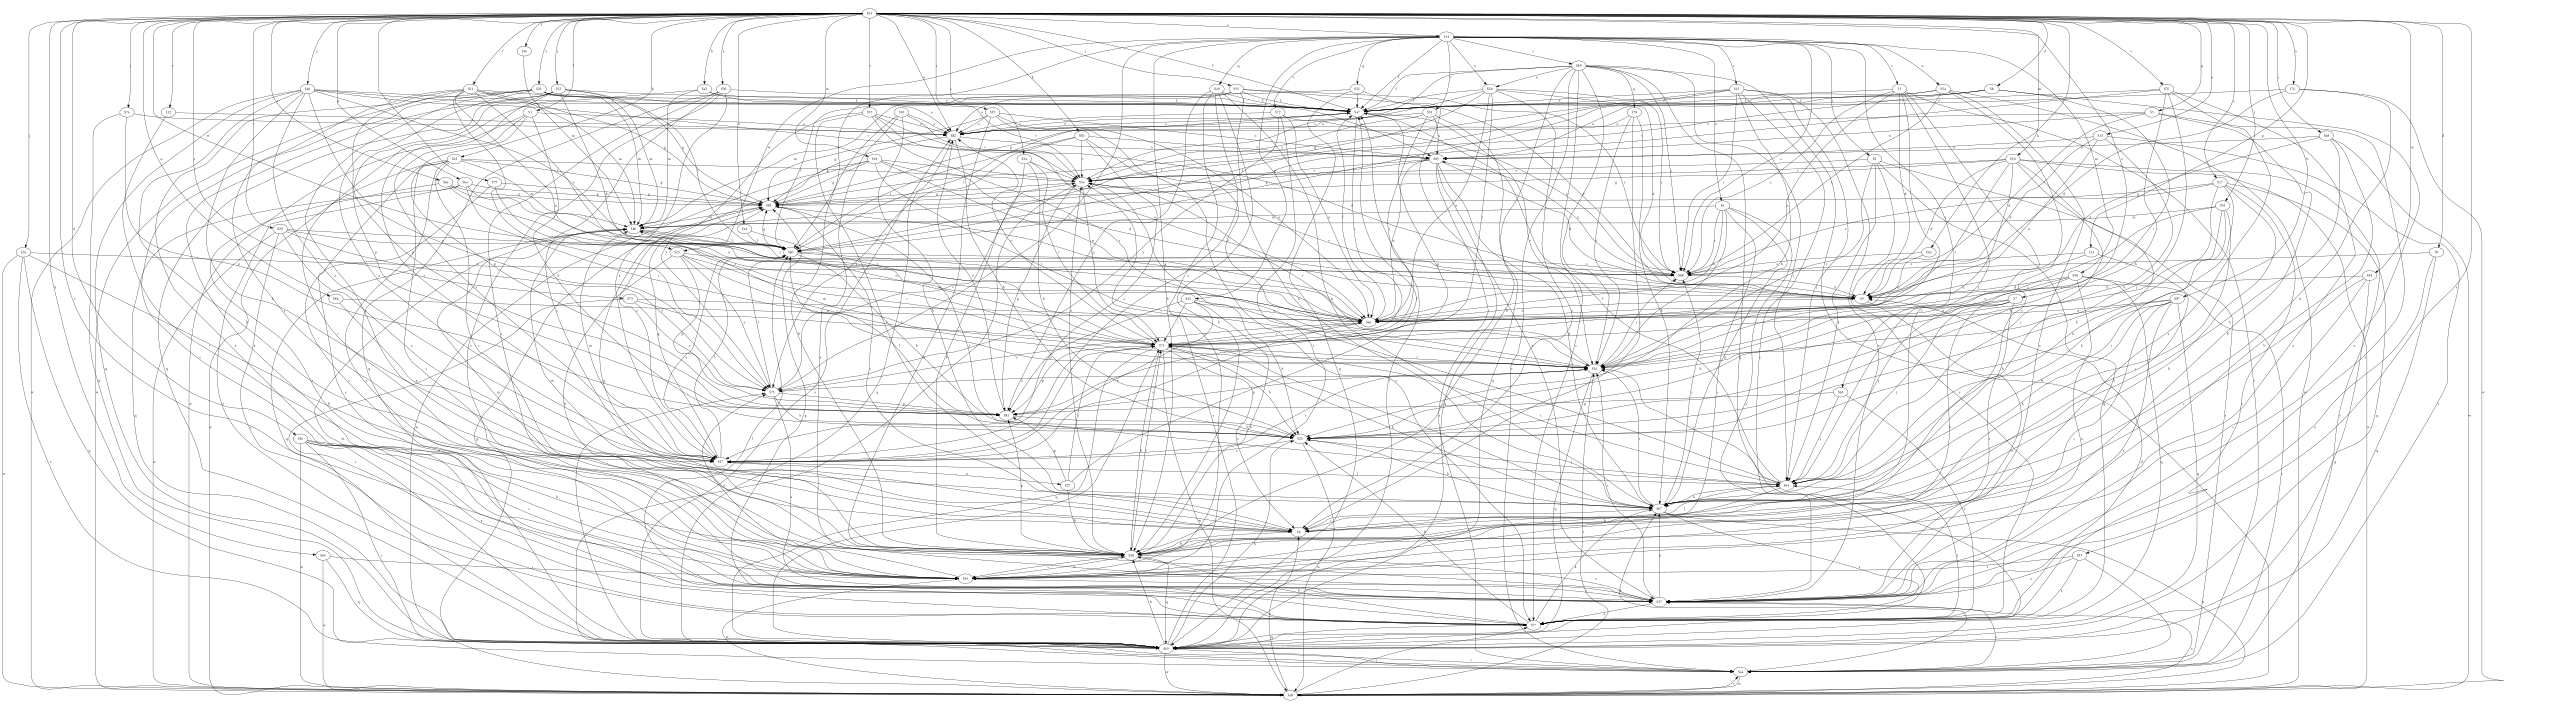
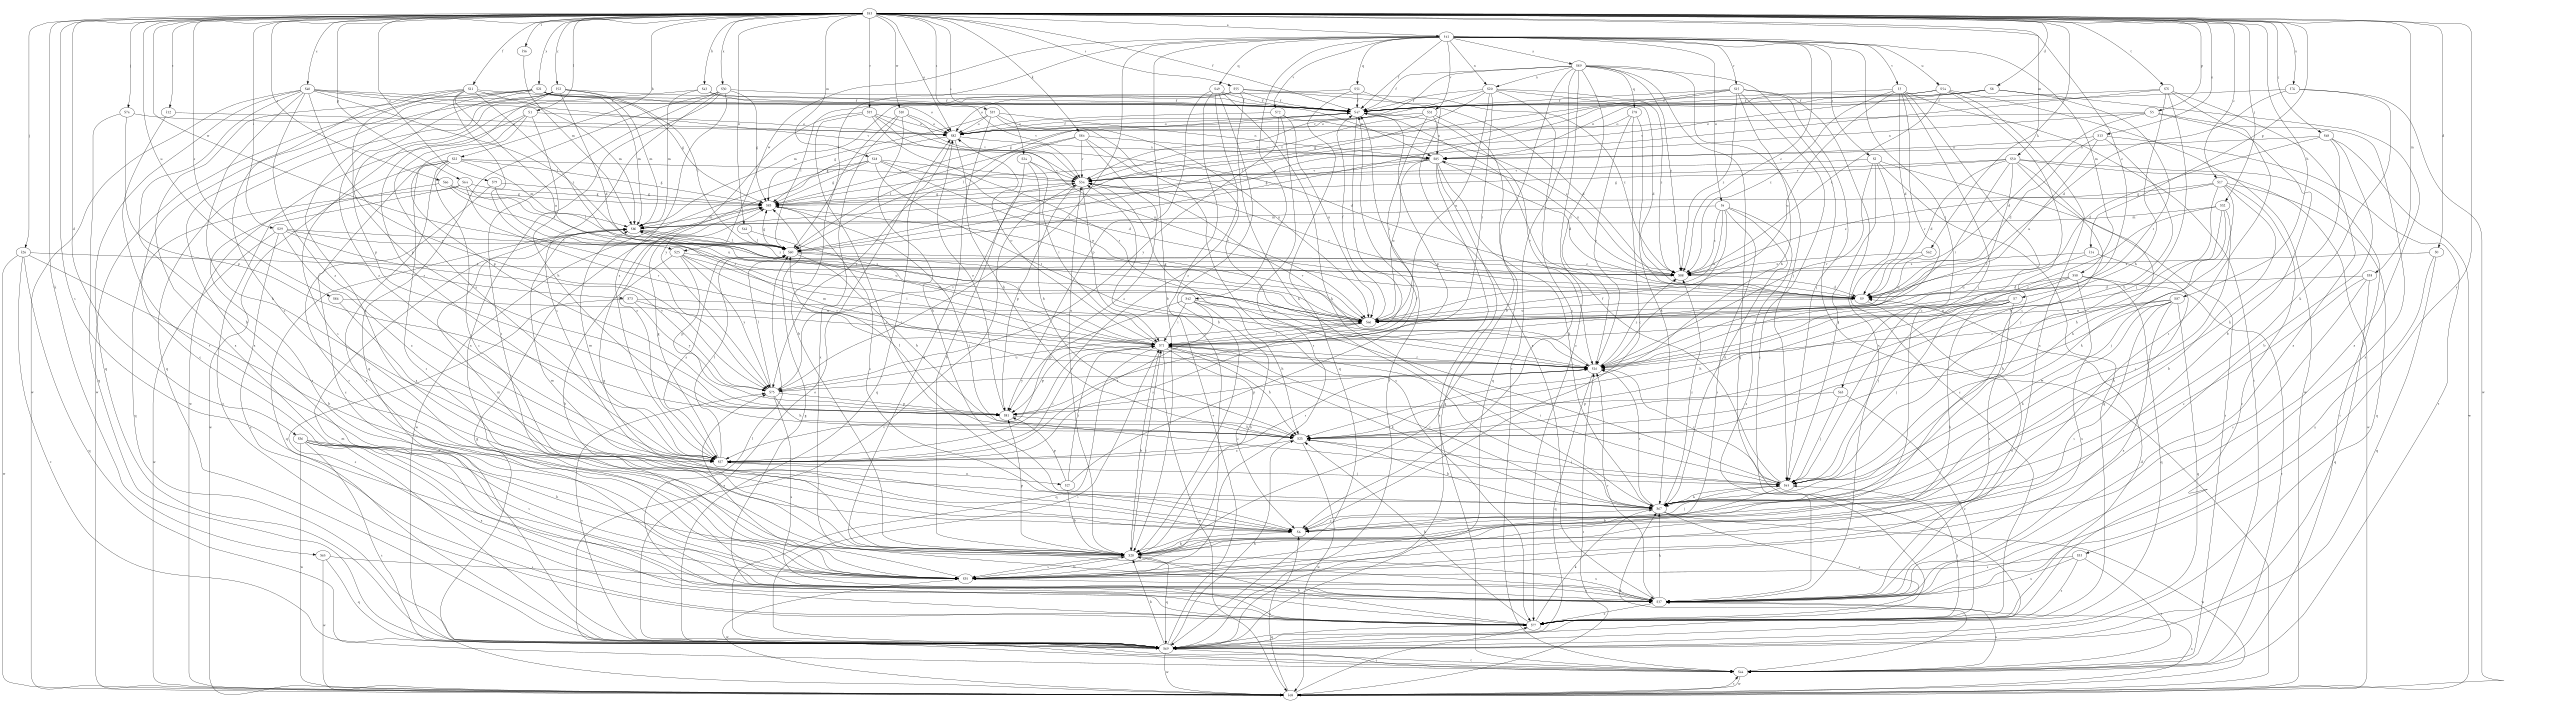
edge "S53" -> "S10": added, label "w"
edge "S11" -> "S83": now "S30" -> "S83"
